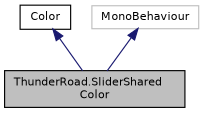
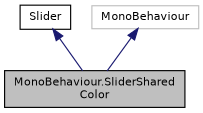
node "Color": label "Color" -> "Slider"
node "ThunderRoad.SliderShared Color": label "ThunderRoad.SliderShared Color" -> "MonoBehaviour.SliderShared Color"
